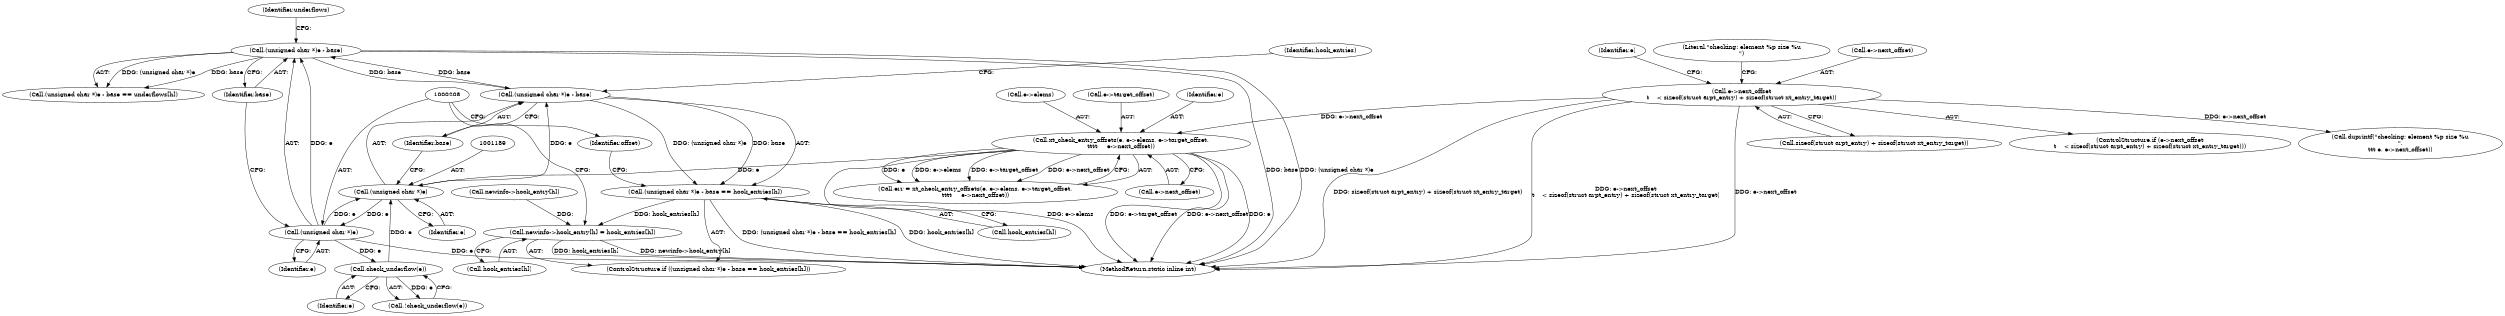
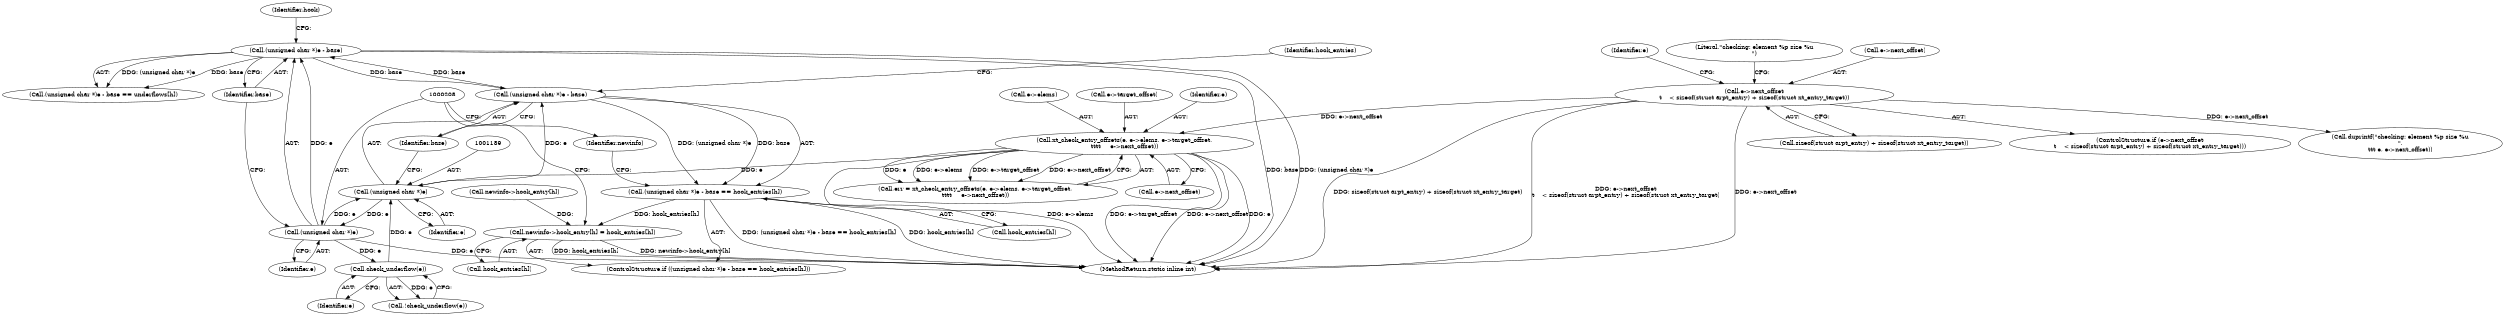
node "(Identifier,underflows)": label "(Identifier,underflows)" -> "(Identifier,hook)"
node "(Identifier,offset)": label "(Identifier,offset)" -> "(Identifier,newinfo)"
